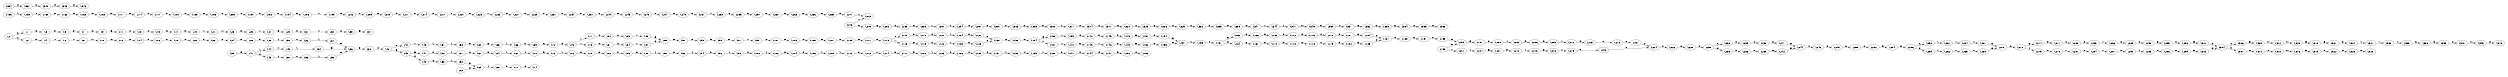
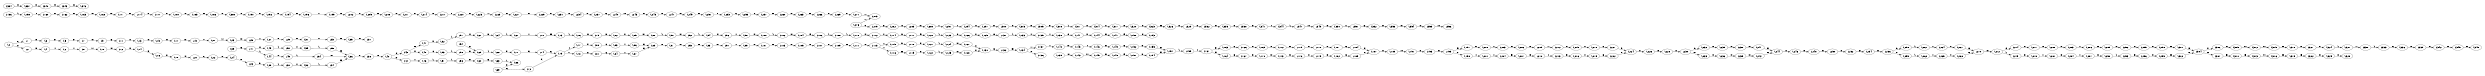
edge "S136" -> "S139": removed, label "V"
edge "S66" -> "S69": reversed
edge "S198" -> "S195": reversed
edge "S74" -> "S75": added, label "G"
